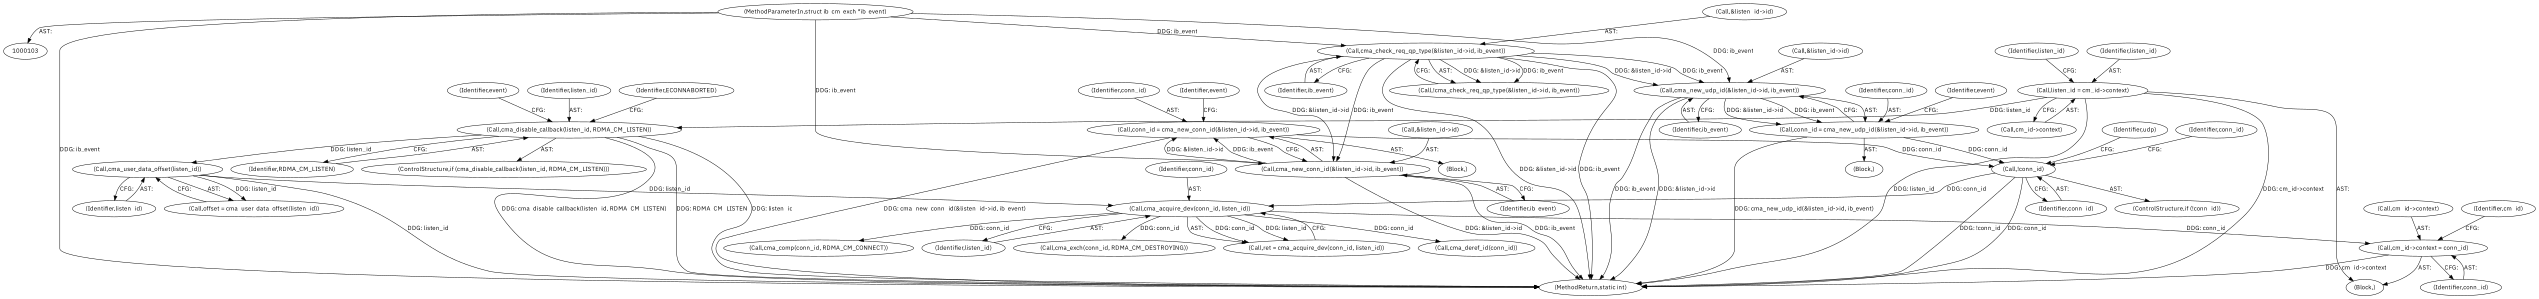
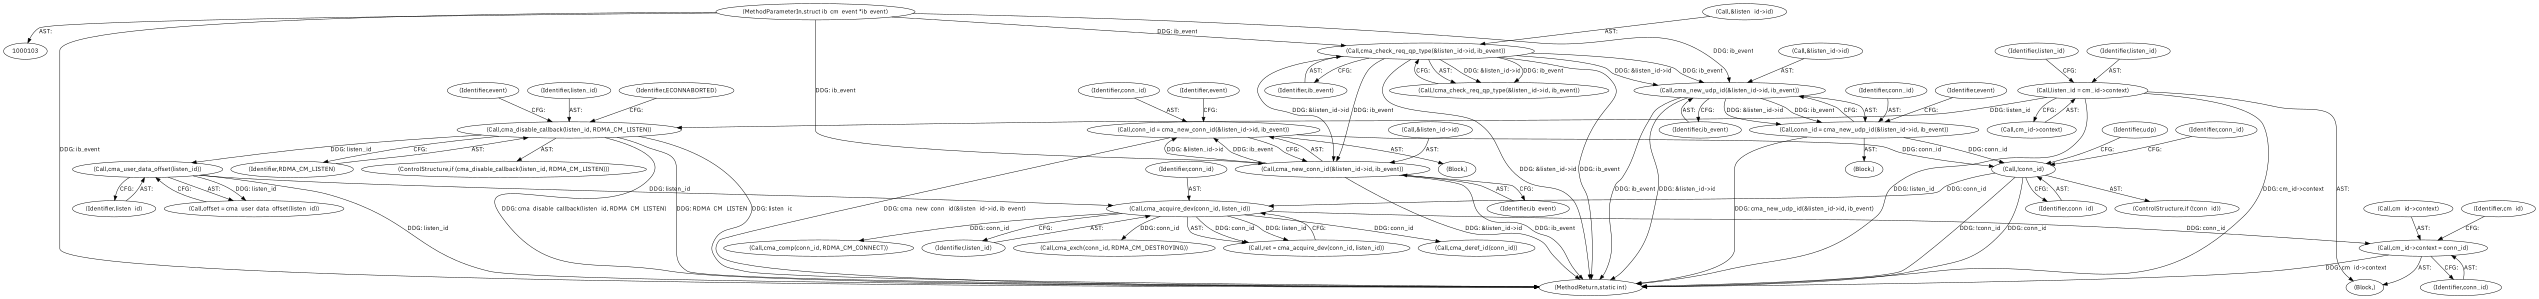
node "(MethodParameterIn,struct ib_cm_exch *ib_event)": label "(MethodParameterIn,struct ib_cm_exch *ib_event)" -> "(MethodParameterIn,struct ib_cm_event *ib_event)"
